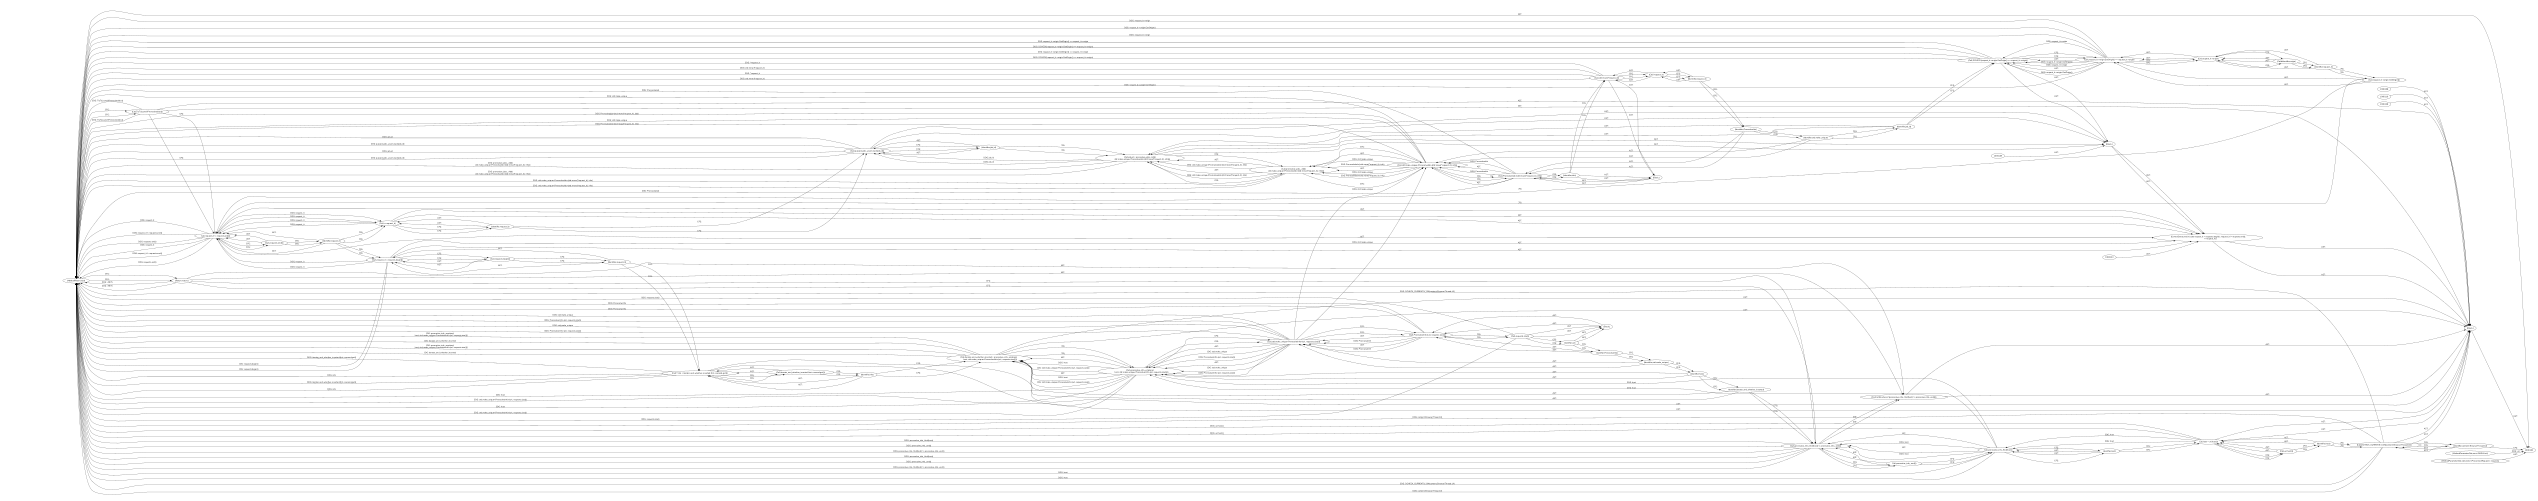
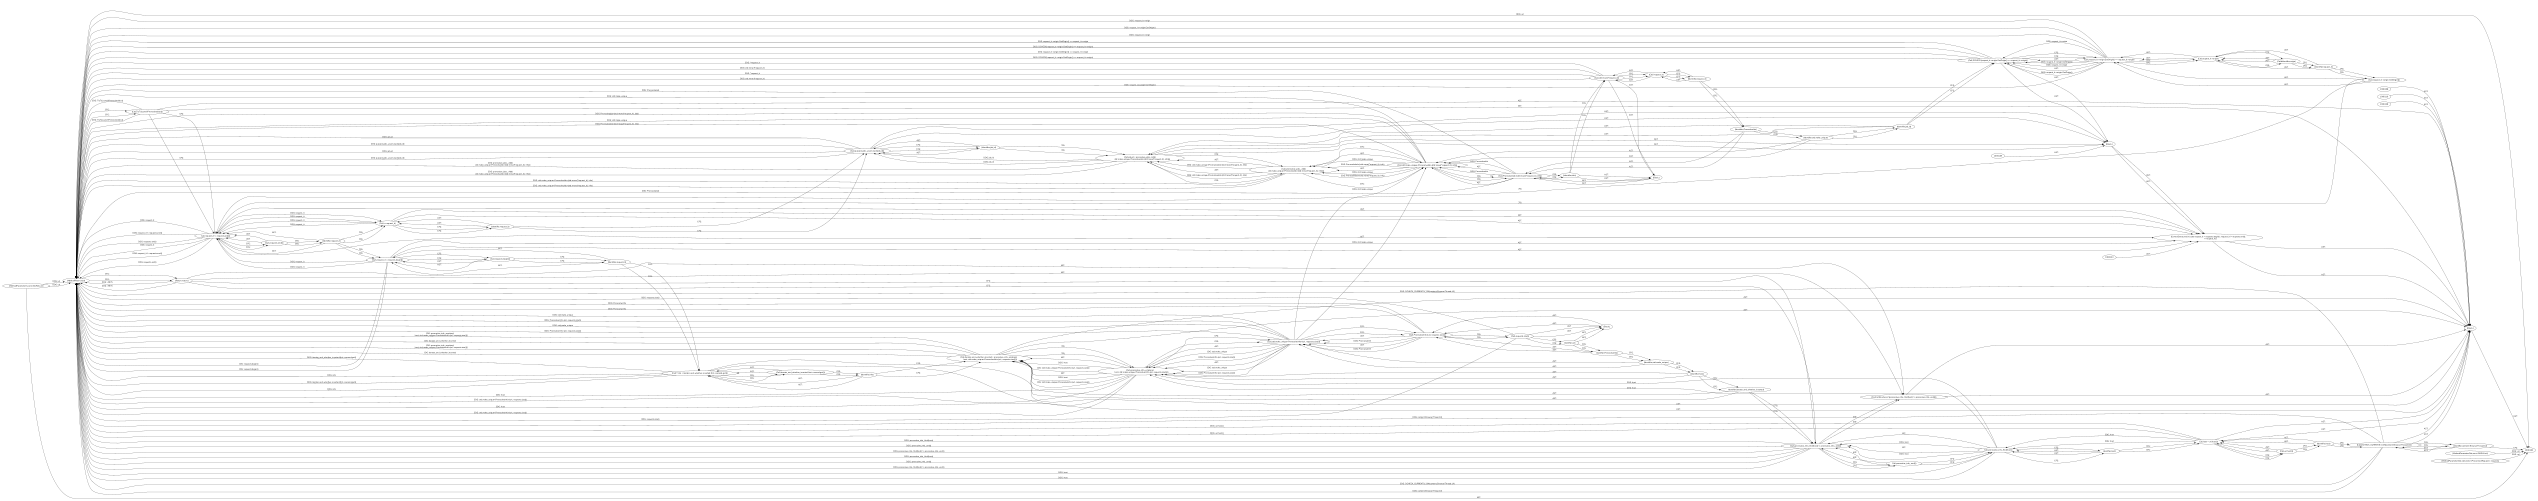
edge "(MethodReturn,void)" -> "1000100": label "AST: " -> "DDG: url"
node "(MethodParameterIn,const GURL& url)": added
edge "(MethodParameterOut,std::vector<PreconnectRequest> requests)" -> "1000100": label "AST: " -> "DDG: url"
